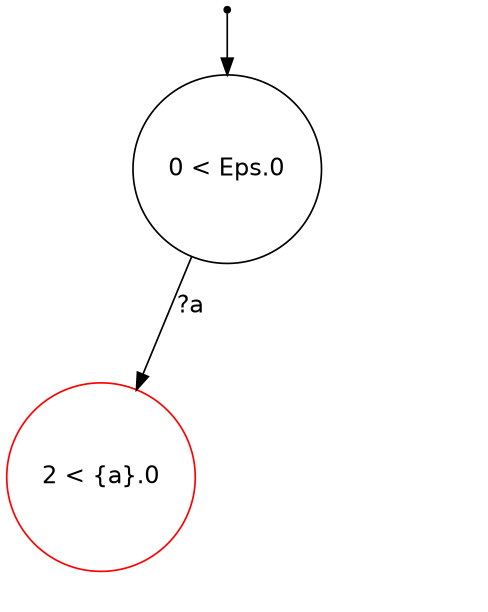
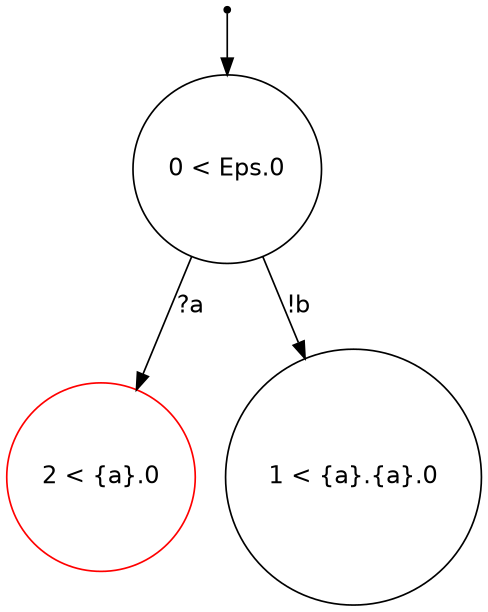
node "1 < {a}.{a}.0": added
